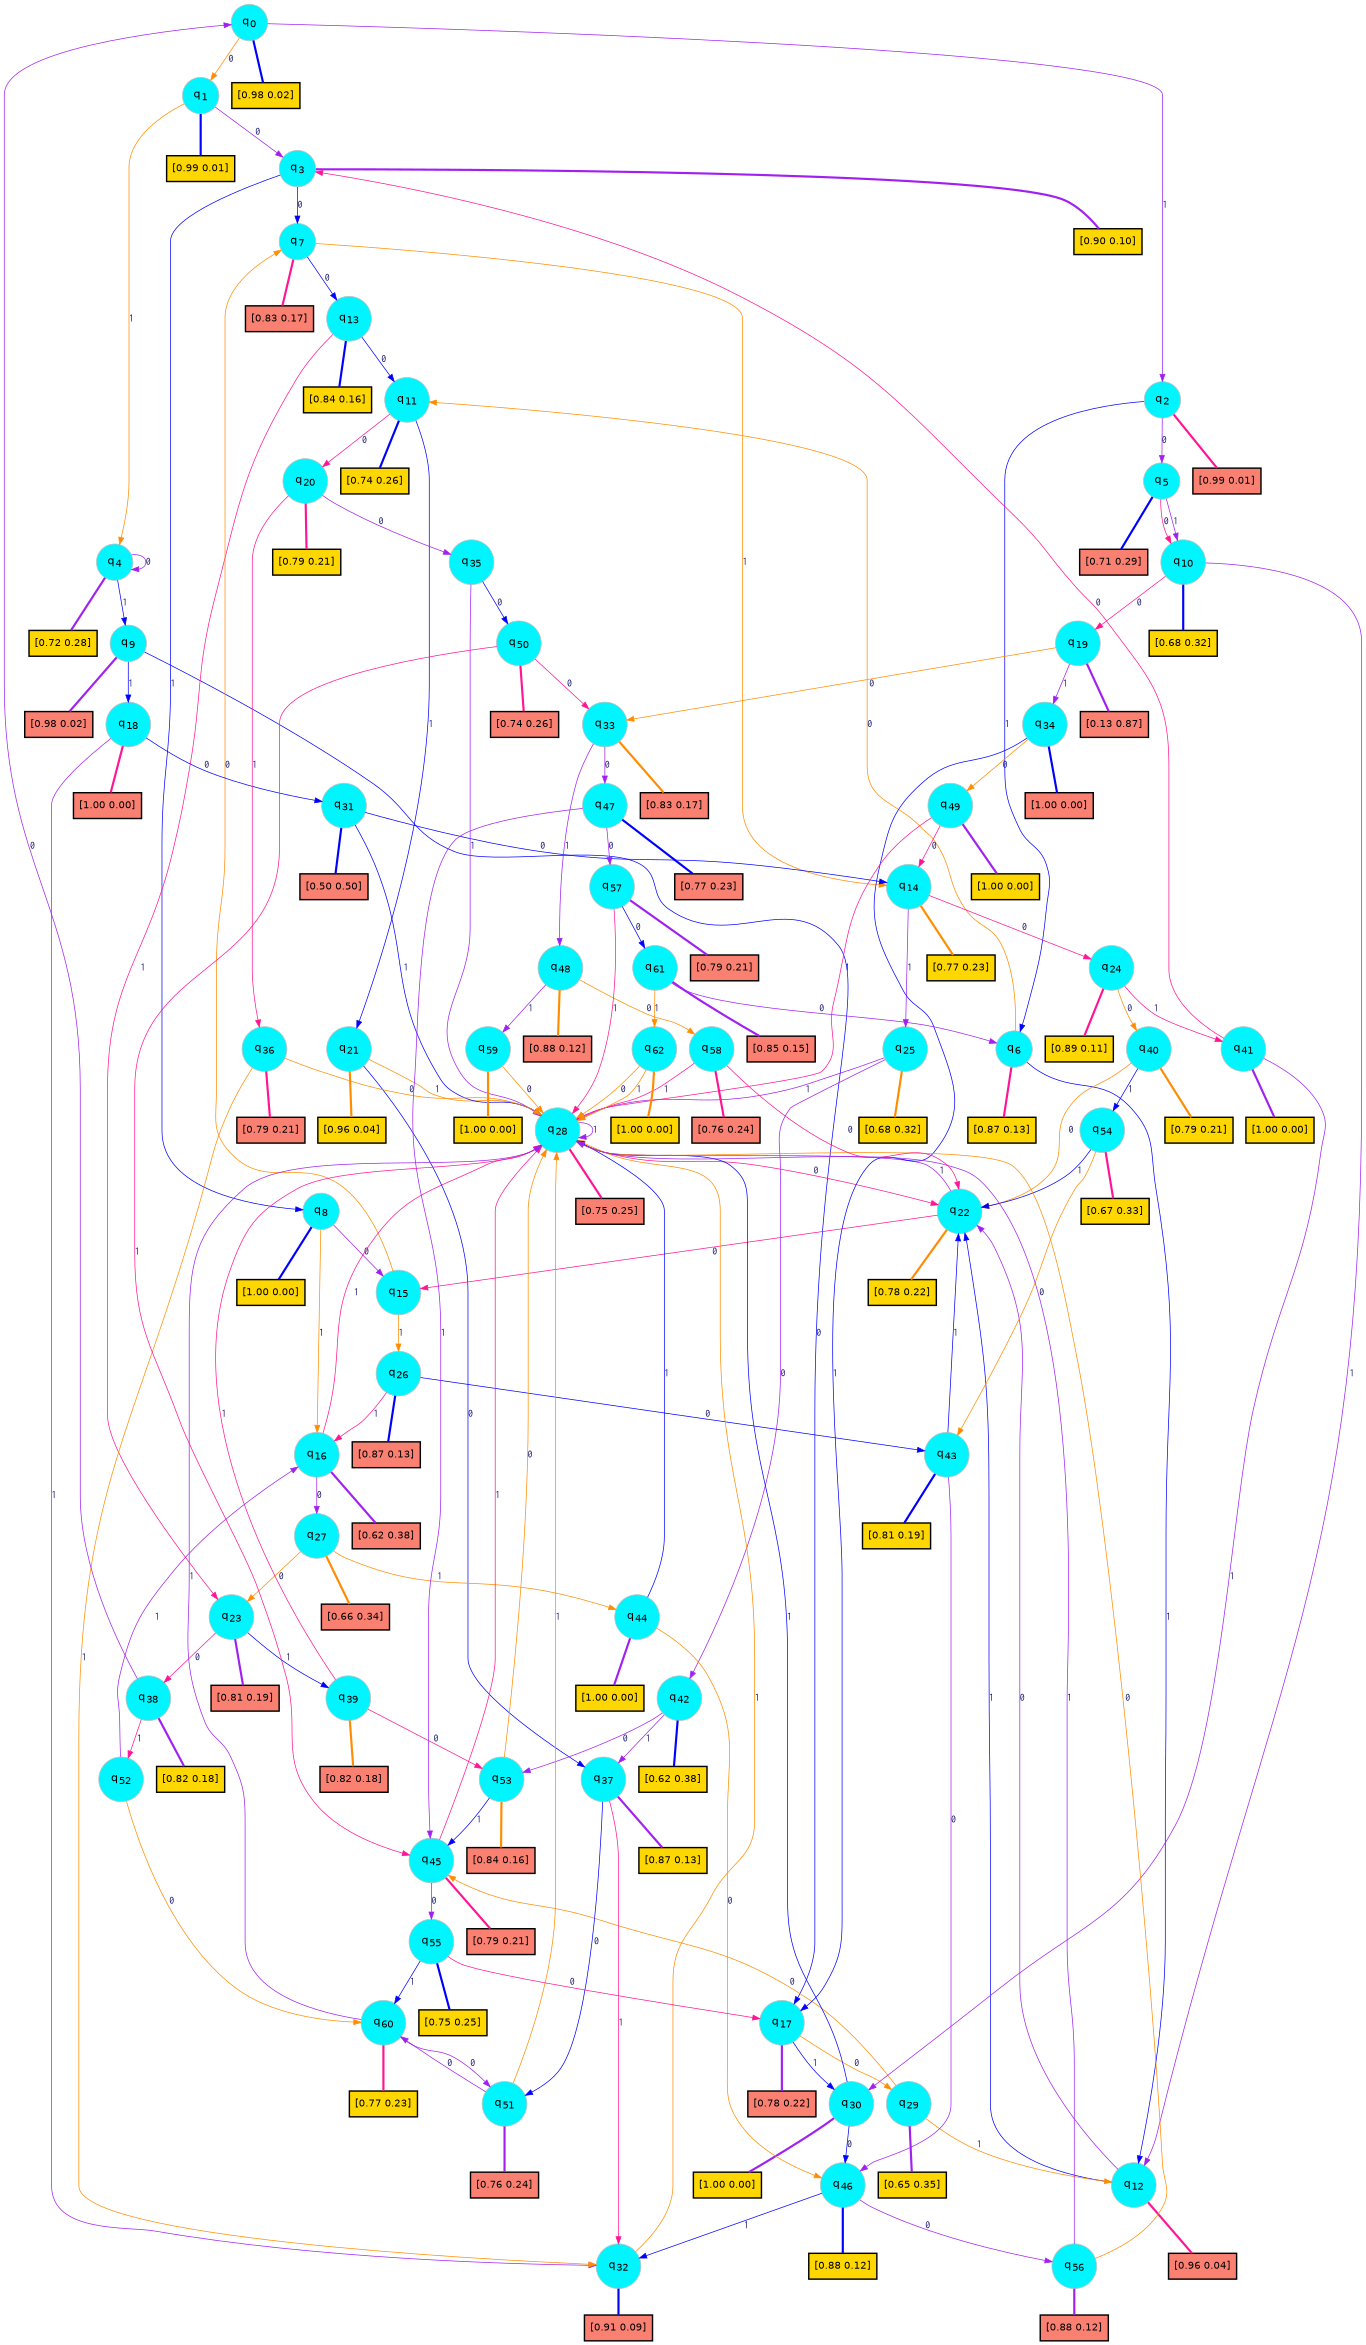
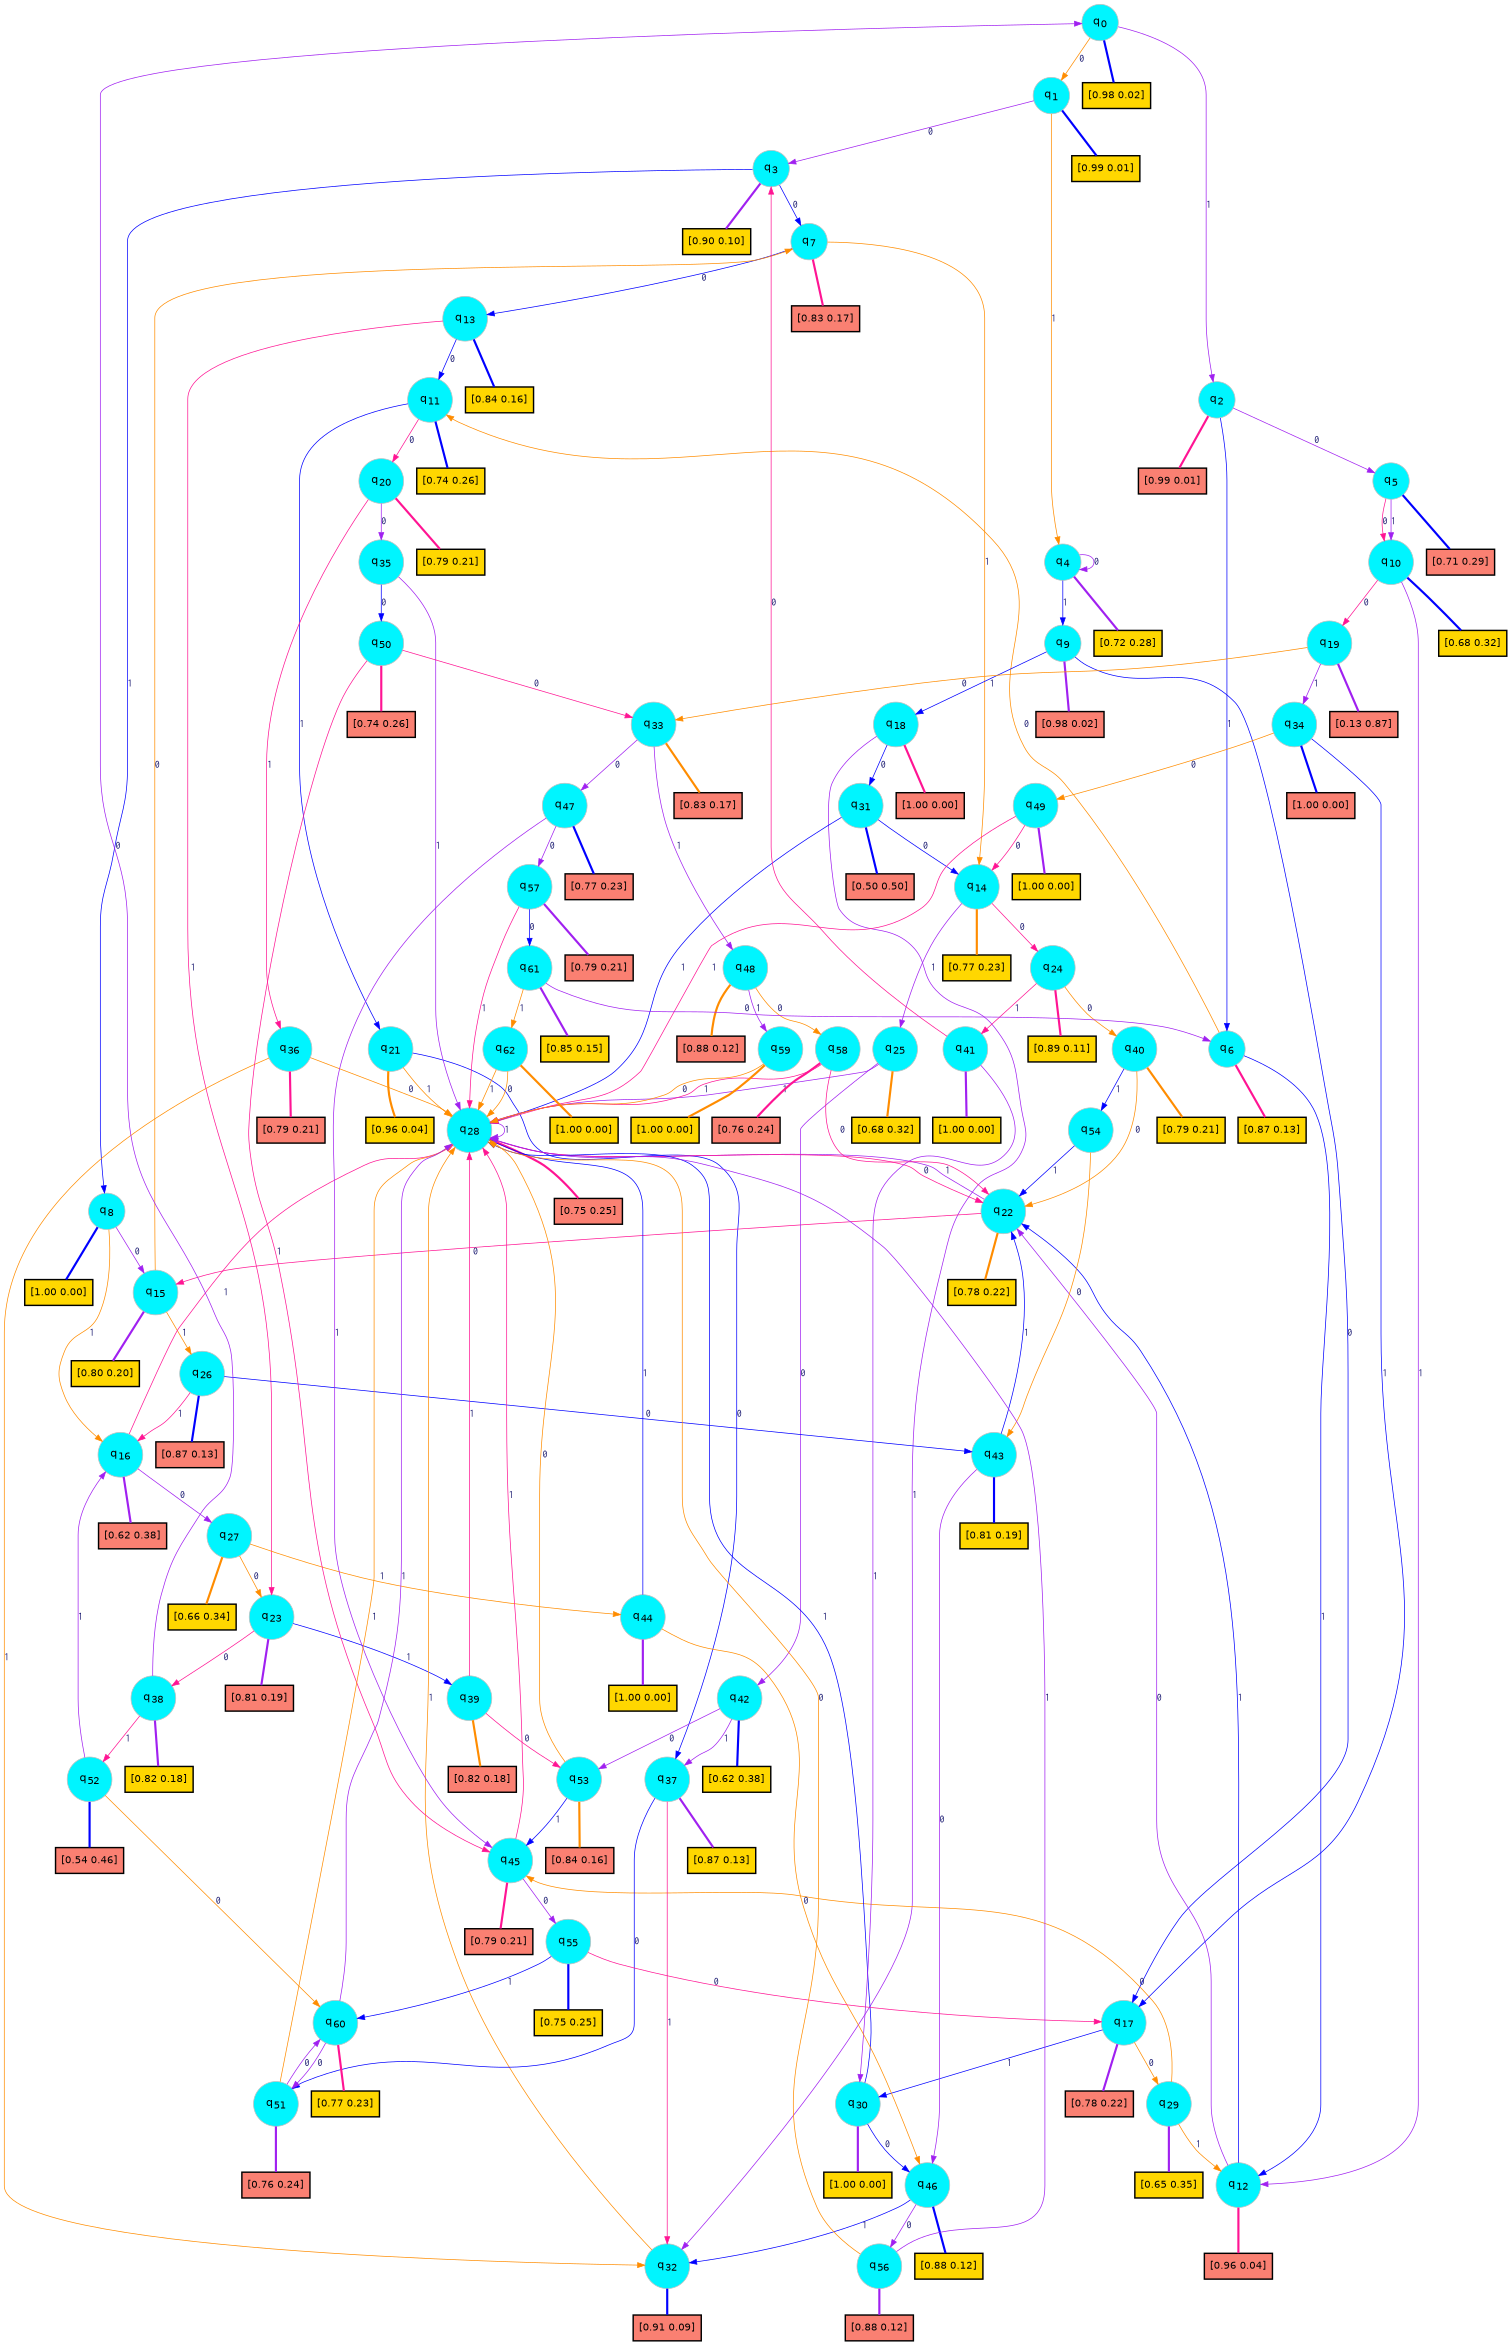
node "[0.85 0.15]": fillcolor salmon -> gold
node "[0.67 0.33]": removed
node "[0.80 0.20]": added
node "[0.66 0.34]": fillcolor salmon -> gold
node "[0.54 0.46]": added
